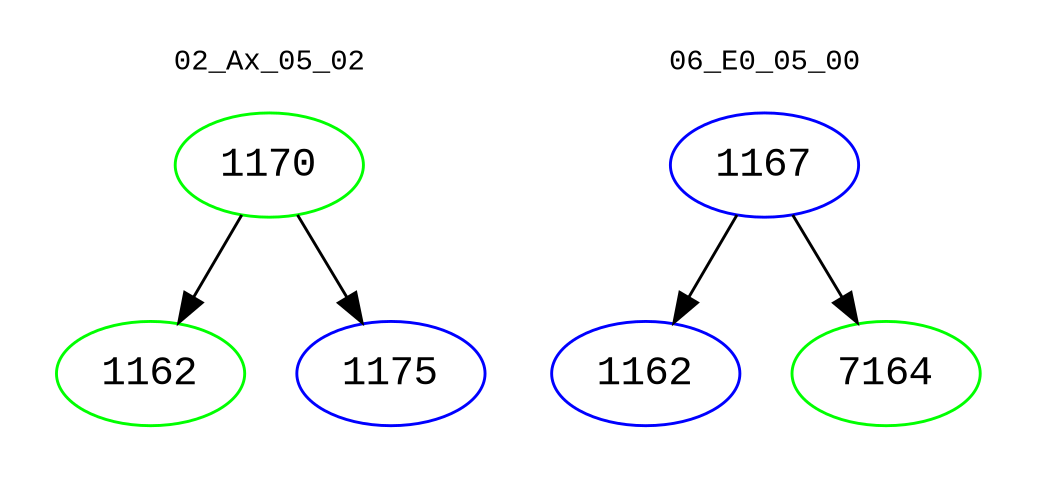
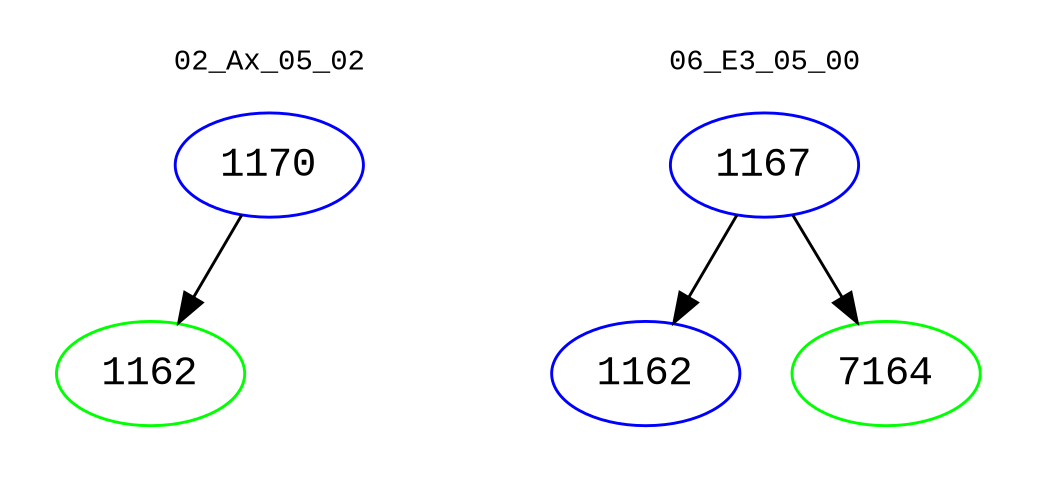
cluster "06_E0_05_00": label "06_E0_05_00" -> "06_E3_05_00"
node "1170": color green -> blue
node "1175": removed
